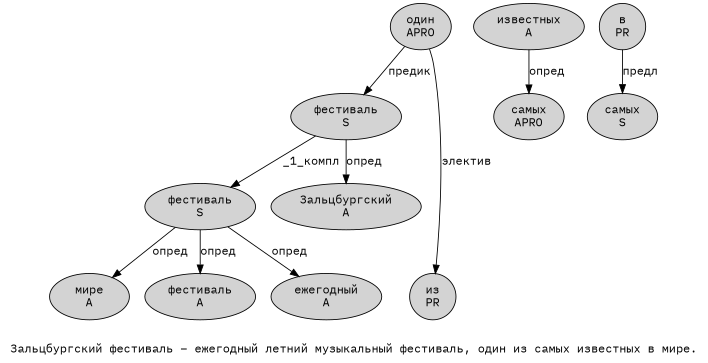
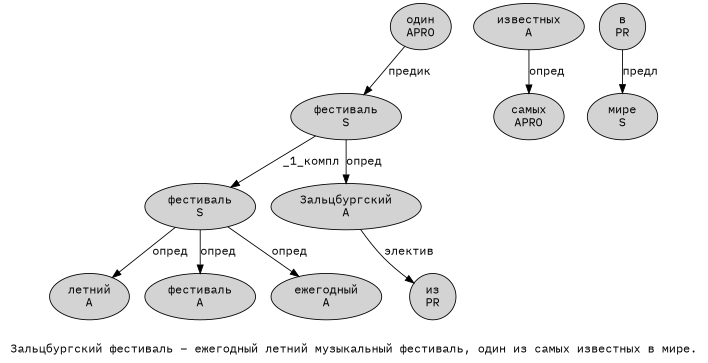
node "самых S": label "самых S" -> "мире S"
edge "один APRO" -> "из PR": now "Зальцбургский A" -> "из PR"
node "мире A": label "мире A" -> "летний A"
